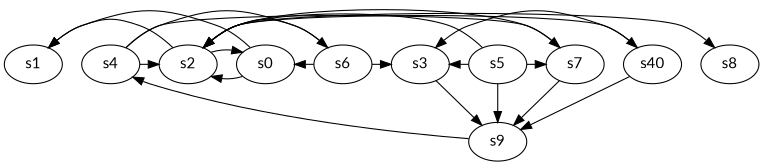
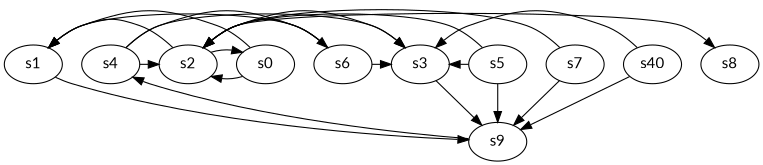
edge "s2" -> "s40": now "s2" -> "s3"
edge "s4" -> "s7": now "s4" -> "s3"
edge "s6" -> "s0": now "s6" -> "s1"
edge "s5" -> "s7": removed
edge "s1" -> "s9": added
